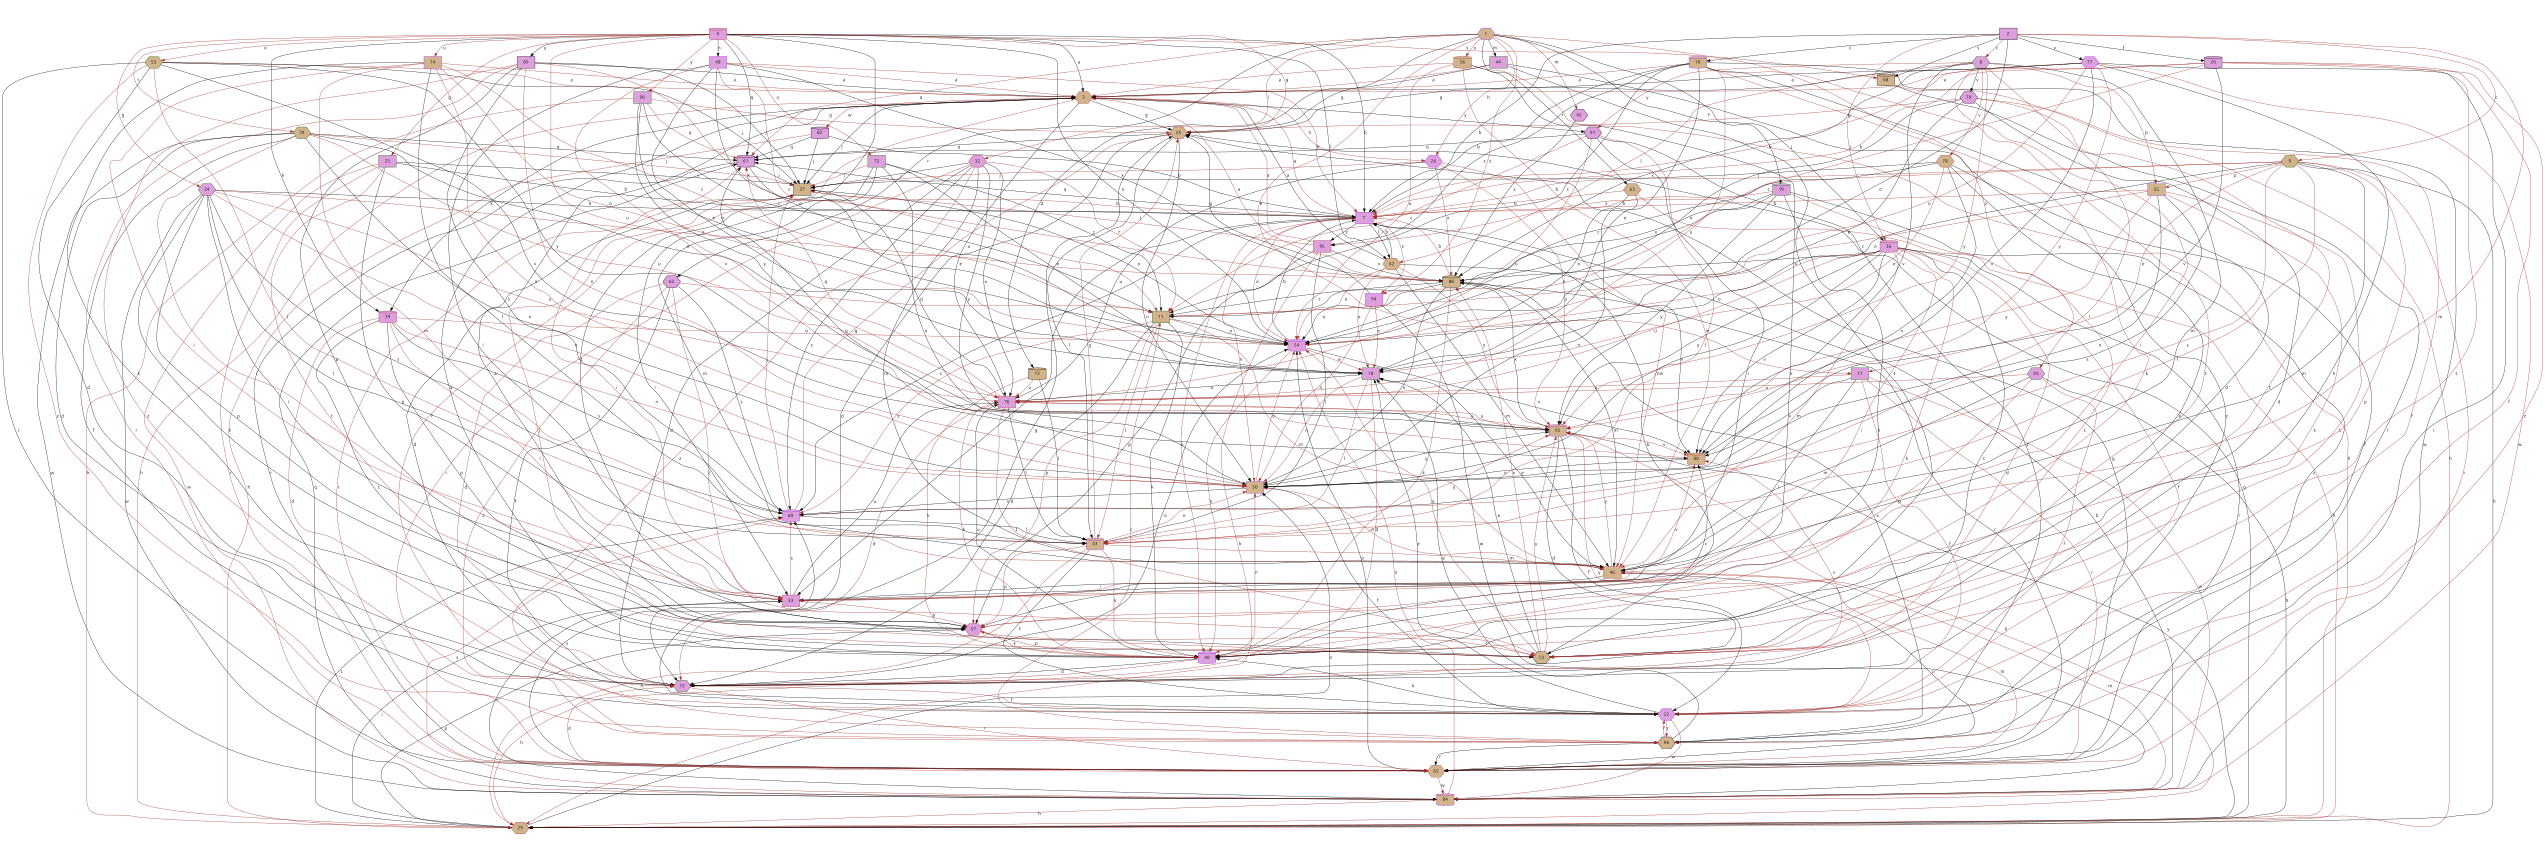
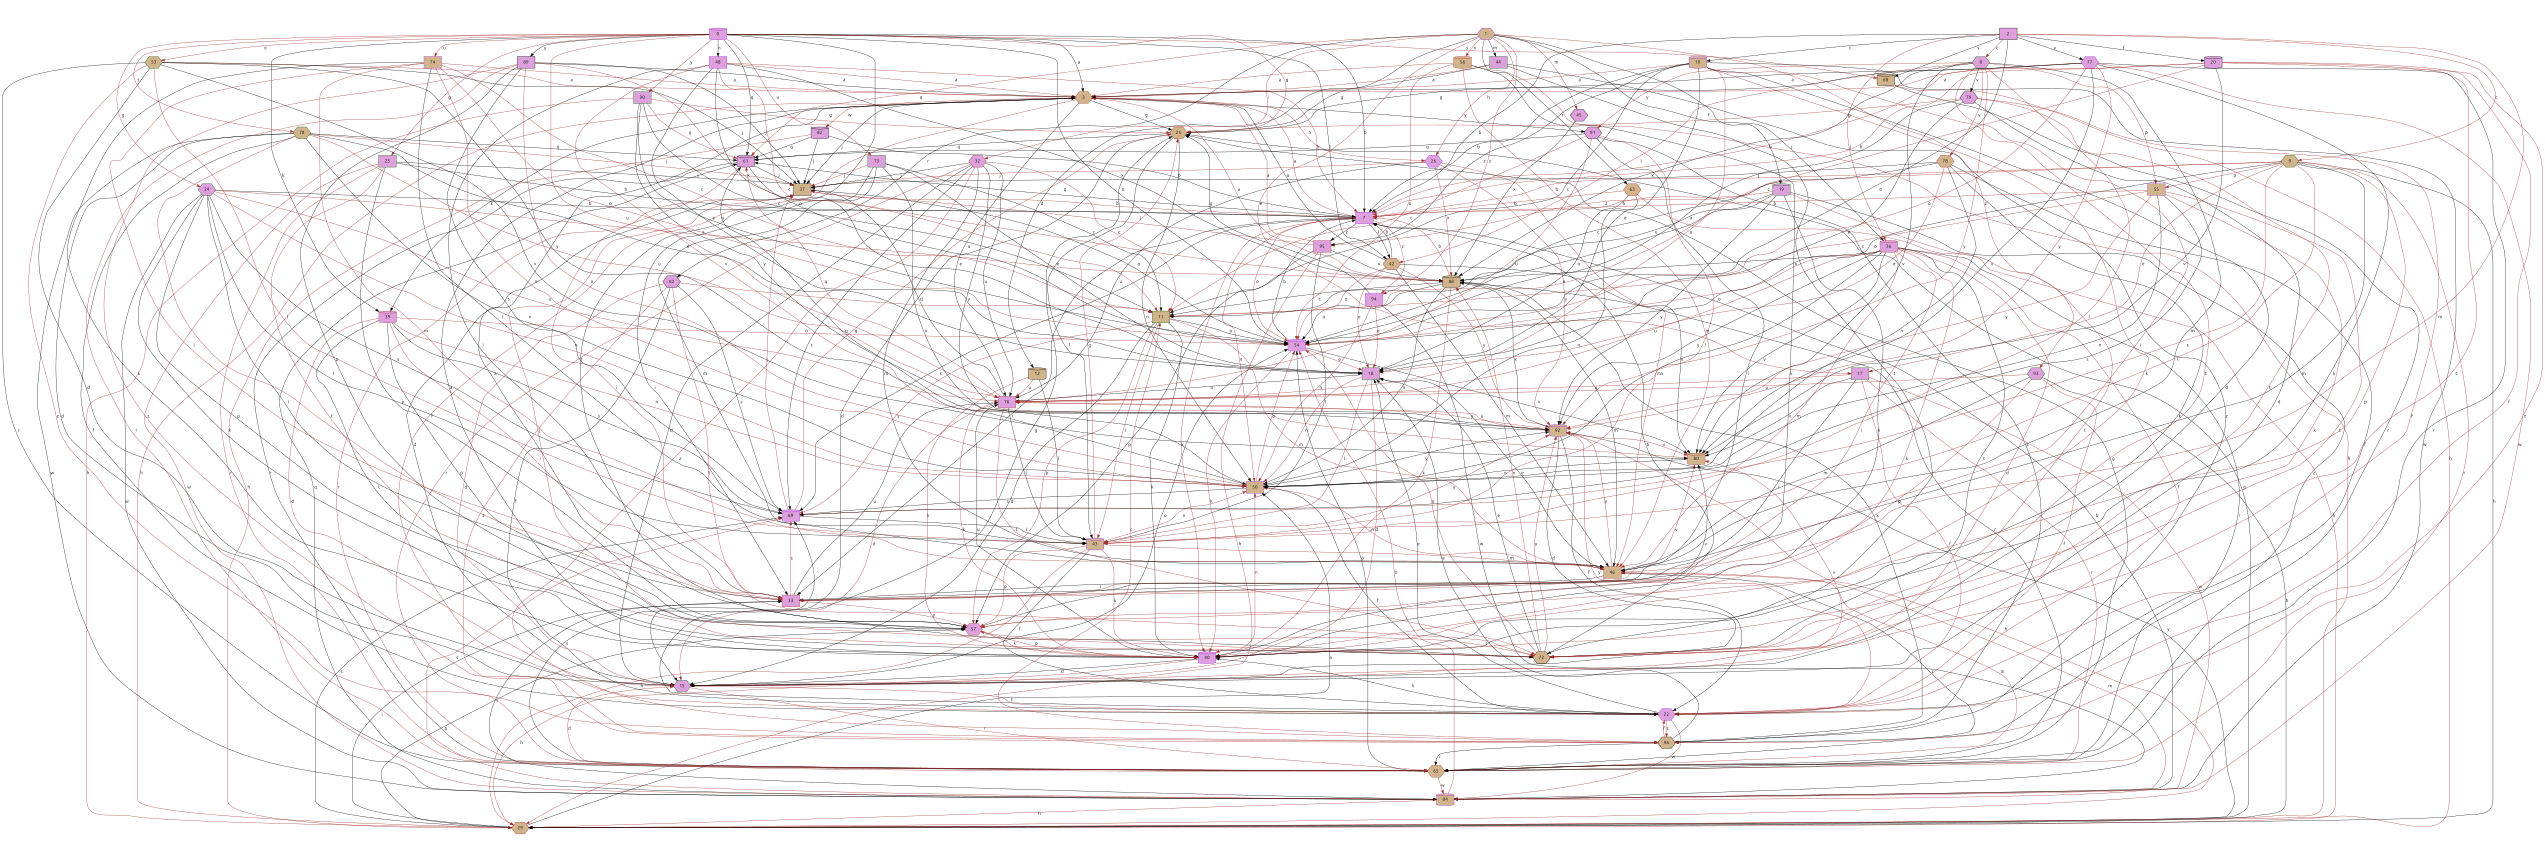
node "0": color brown -> purple
